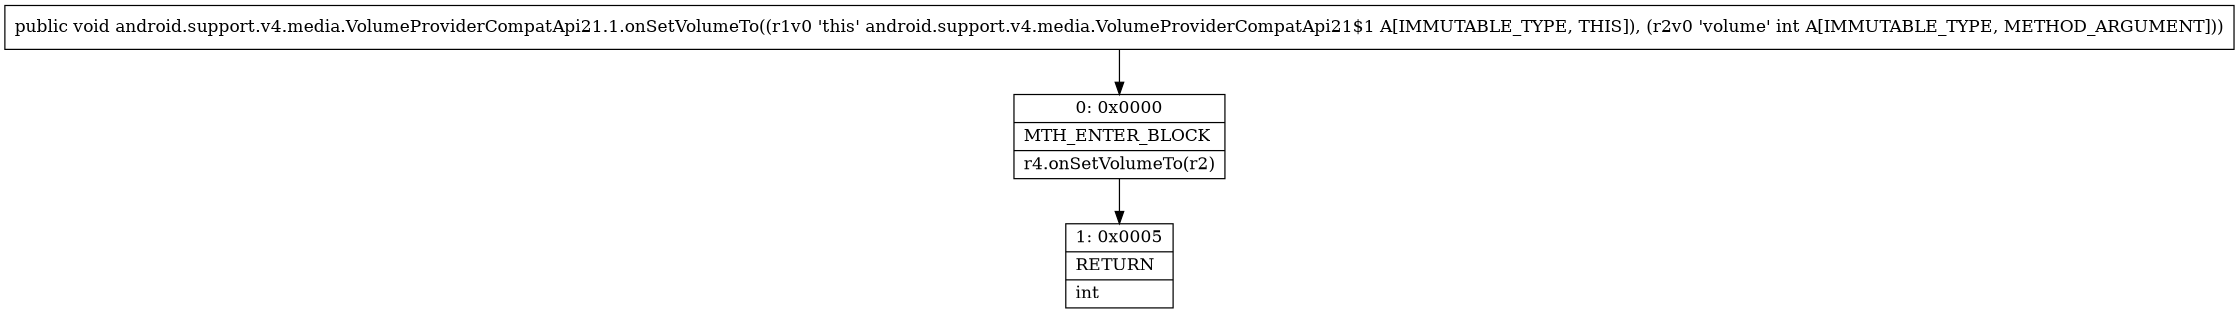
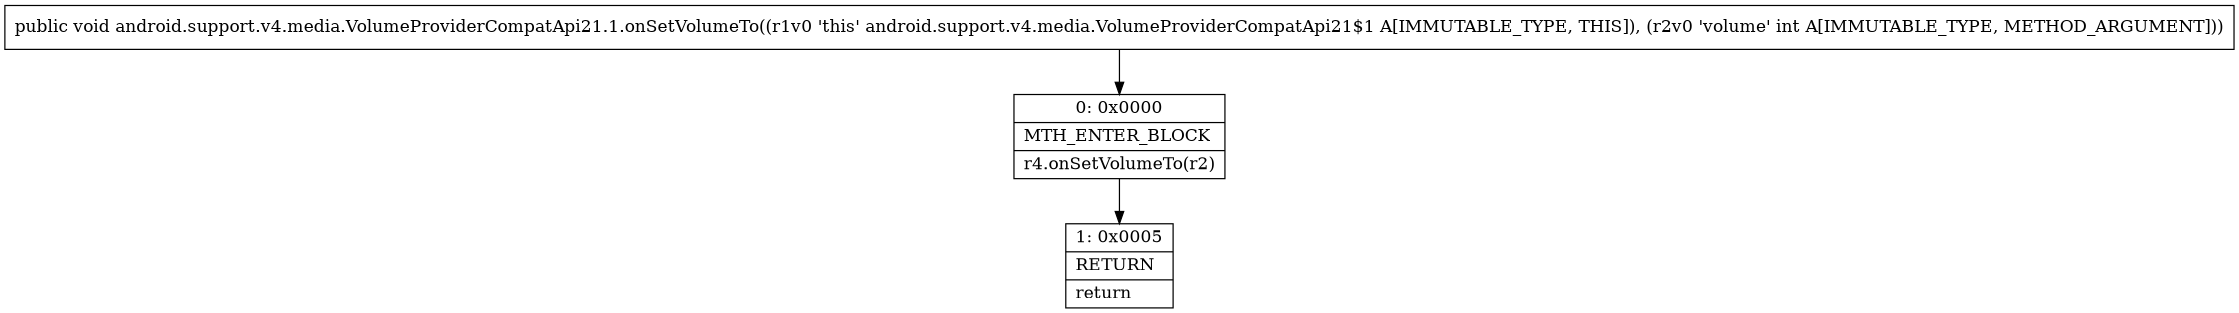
node "1: 0x0005": text "int" -> "return"
